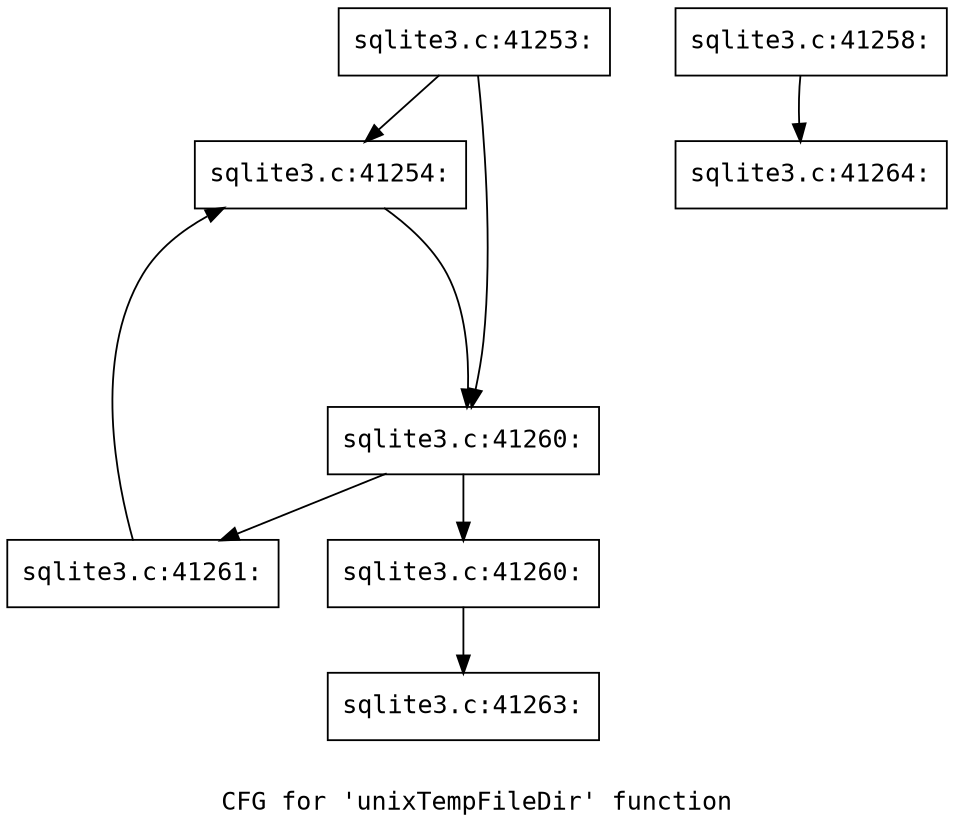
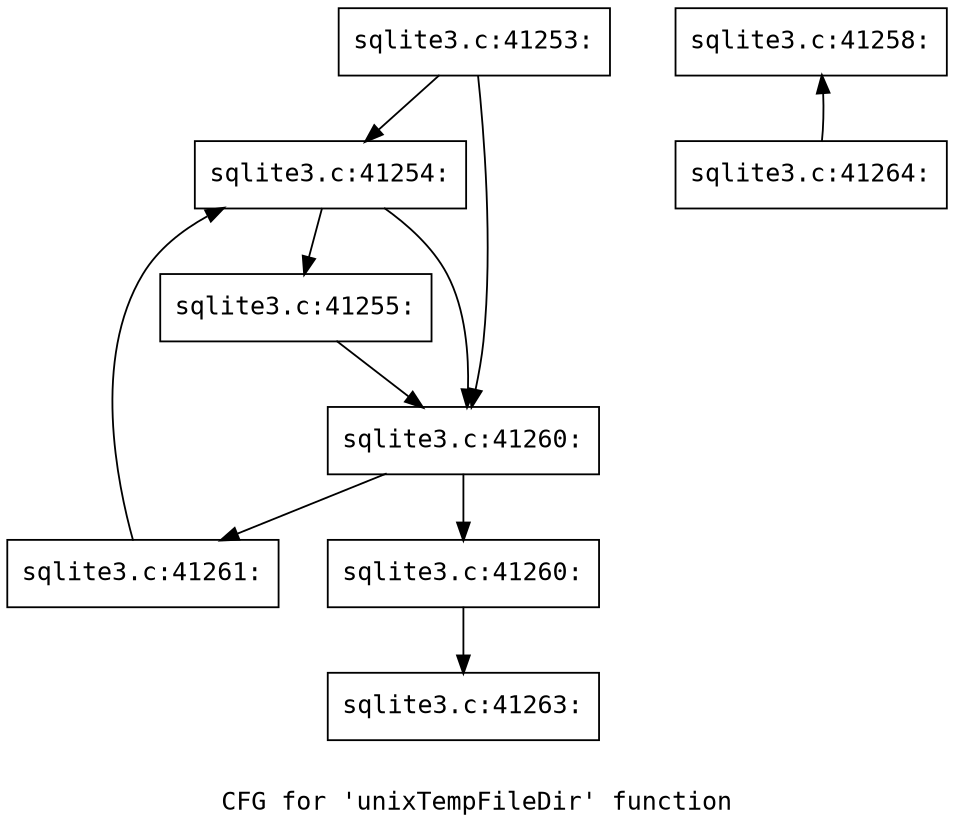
edge "sqlite3.c:41258:" -> "sqlite3.c:41264:": reversed
node "sqlite3.c:41255:": added
